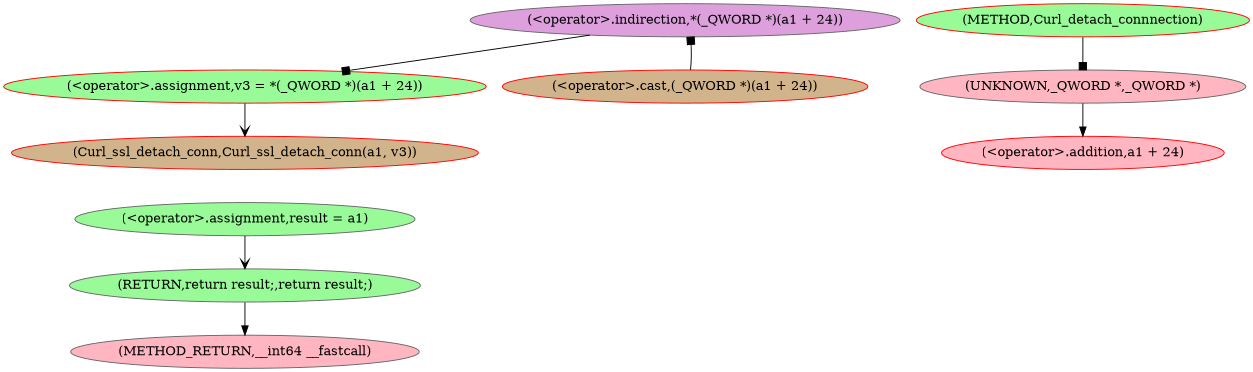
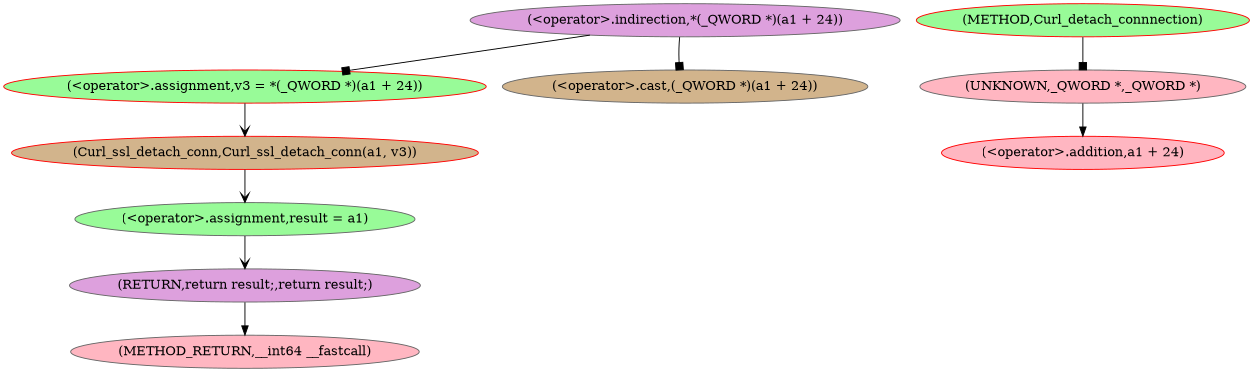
edge "(<operator>.cast,(_QWORD *)(a1 + 24))" -> "(<operator>.indirection,*(_QWORD *)(a1 + 24))": reversed
node "(<operator>.cast,(_QWORD *)(a1 + 24))": color red -> gray40
edge "(Curl_ssl_detach_conn,Curl_ssl_detach_conn(a1, v3))" -> "(<operator>.assignment,result = a1)": added
node "(RETURN,return result;,return result;)": fillcolor palegreen -> plum
